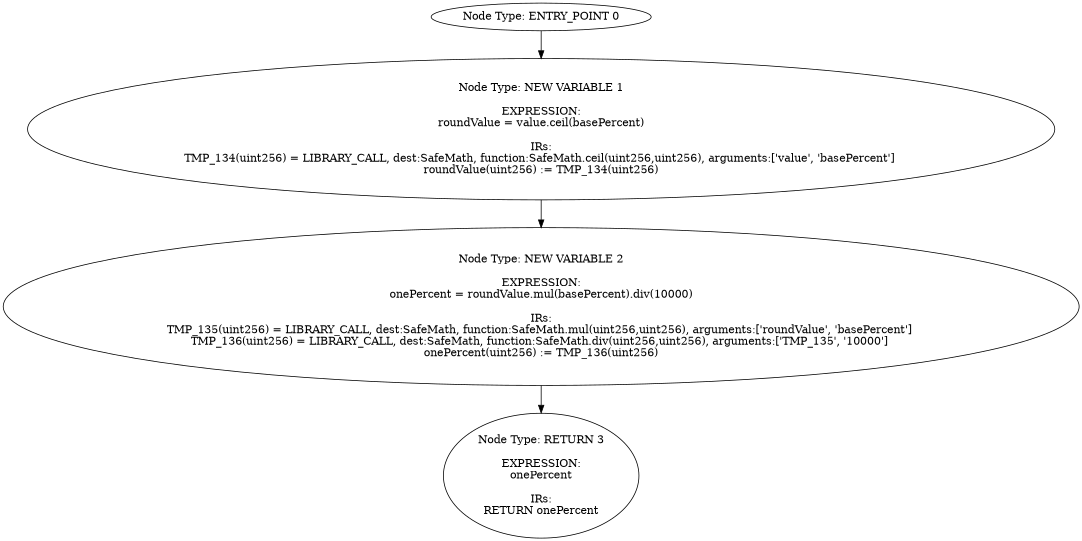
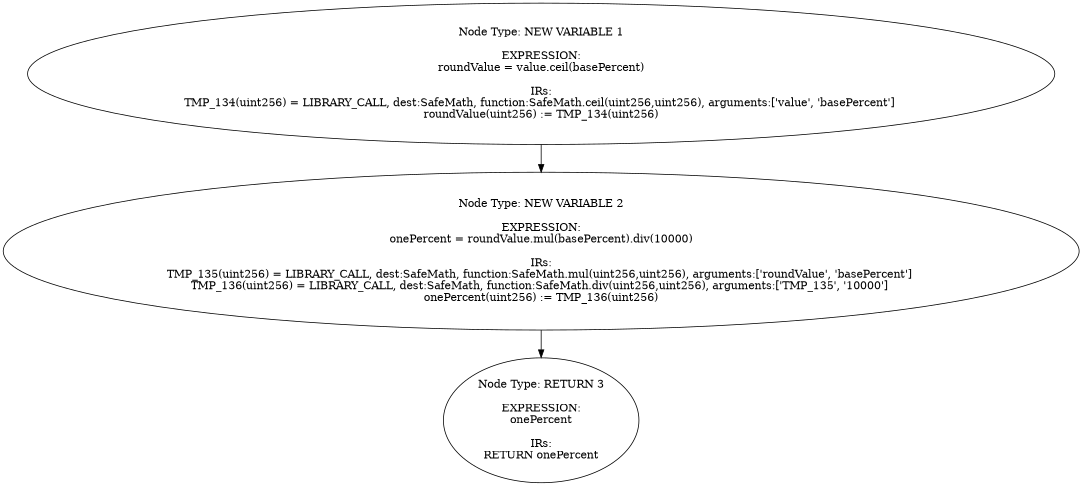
node "Node Type: ENTRY_POINT 0": removed
